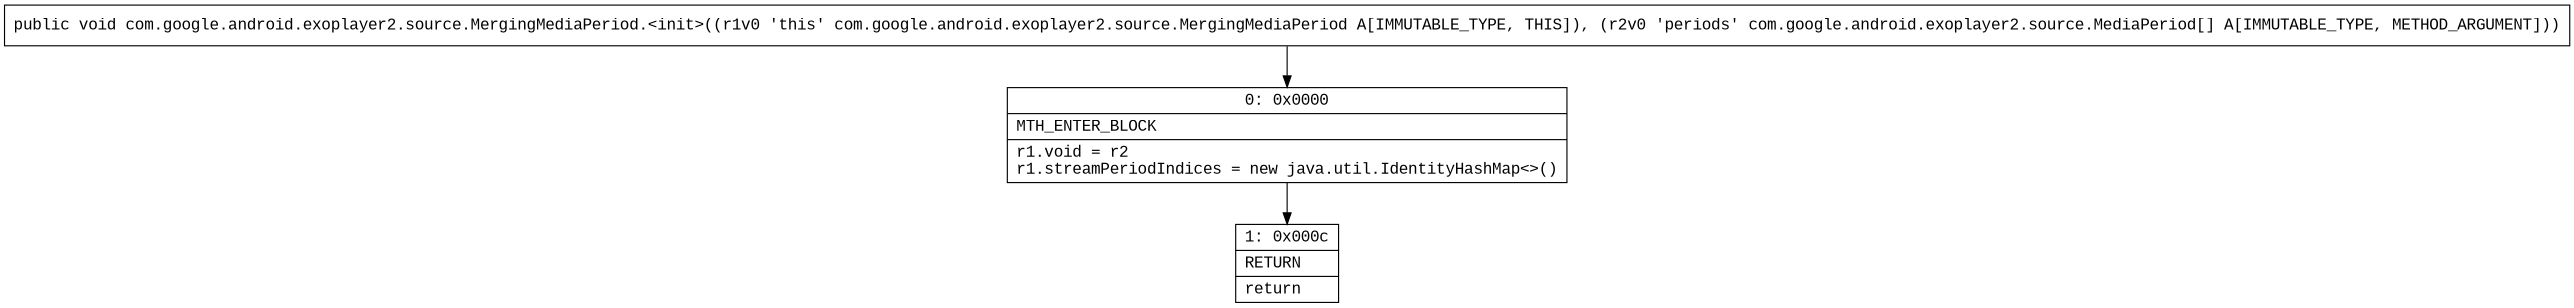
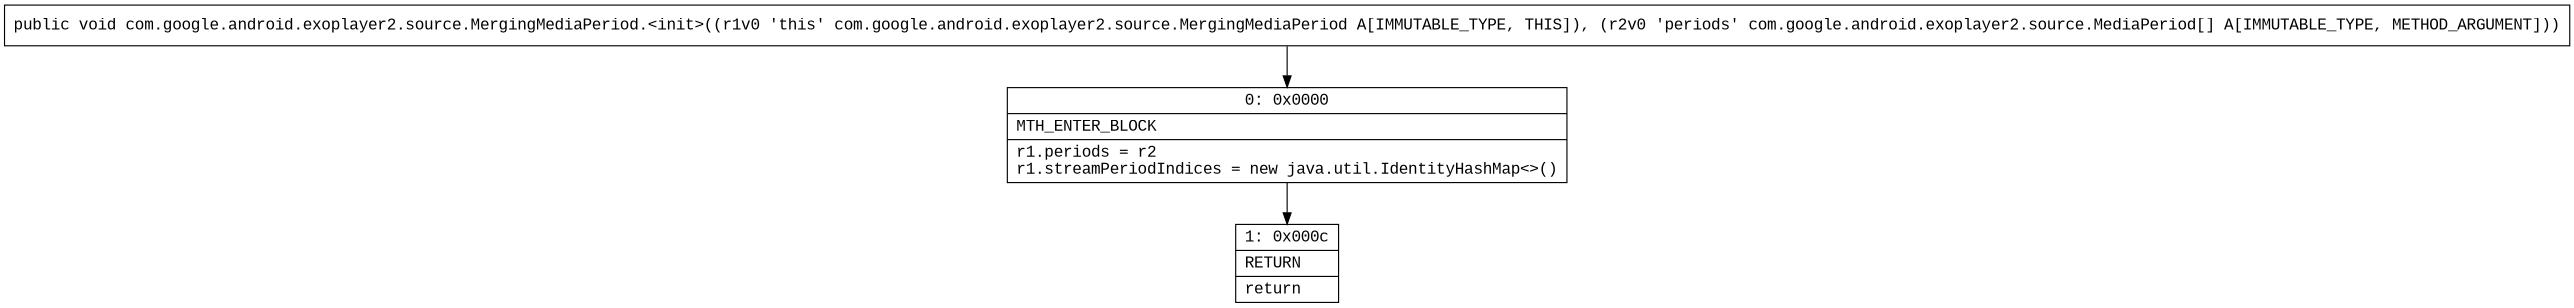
node "0: 0x0000": text "r1.void = r2" -> "r1.periods = r2"
